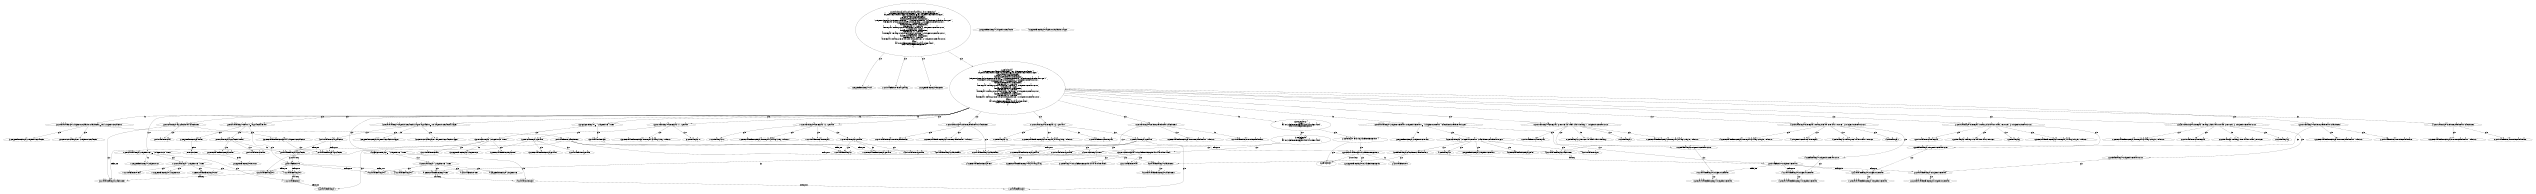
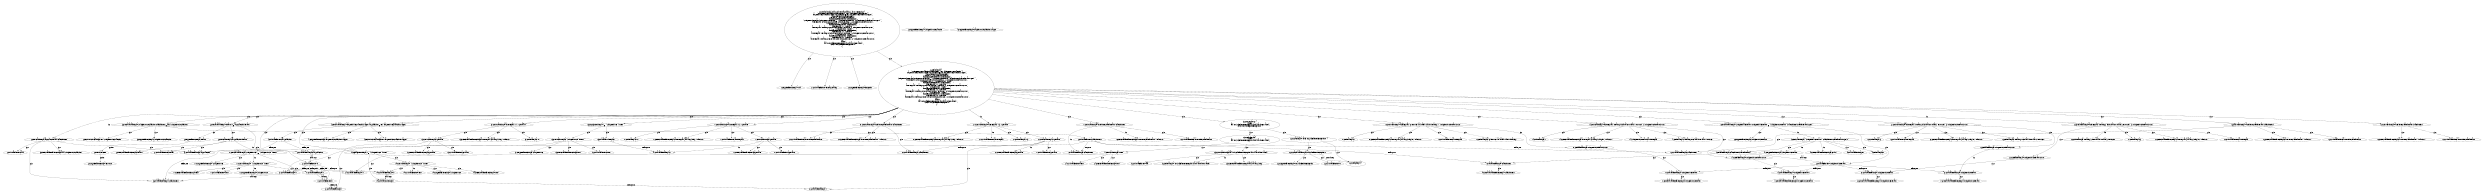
edge "3:CtVirtualElement@collectionTest" -> "7:CtVariableReadImpl@collectionTest": label "Define-Use" -> "Use-Use"
edge "5:CtExecutableReferenceImpl@add(StringResourceCollection)" -> "5:CtVariableReadImpl@lazyCollection": now "5:CtInvocationImpl@lazyCollection.add(collectionTest)" -> "5:CtVariableReadImpl@lazyCollection"
node "24:CtVirtualElement@next": added
